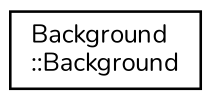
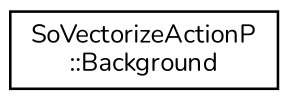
node "Background ::Background": label "Background ::Background" -> "SoVectorizeActionP ::Background"
